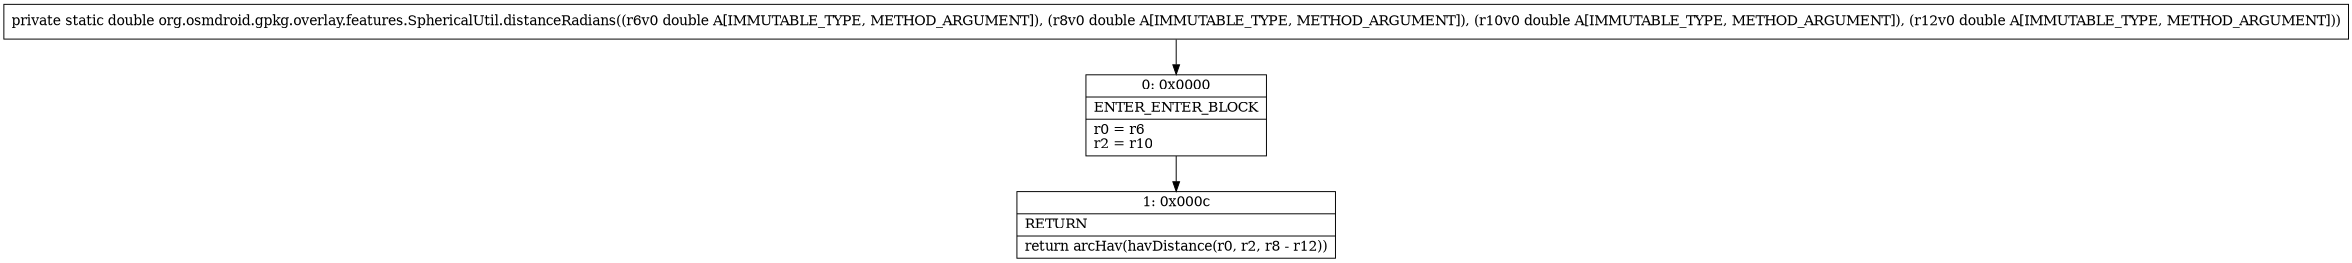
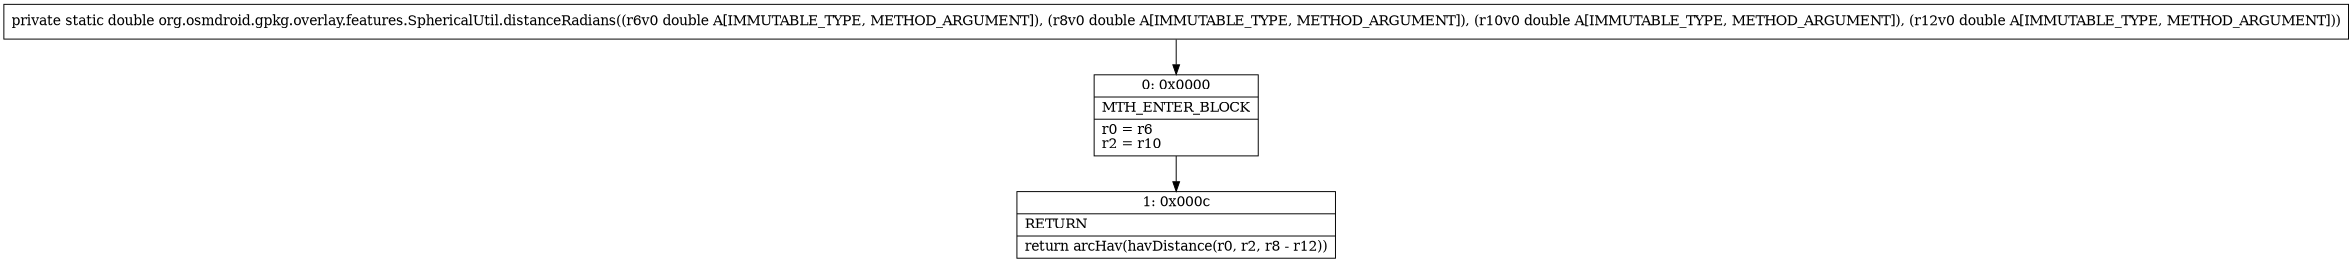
node "0: 0x0000": text "ENTER_ENTER_BLOCK" -> "MTH_ENTER_BLOCK"
